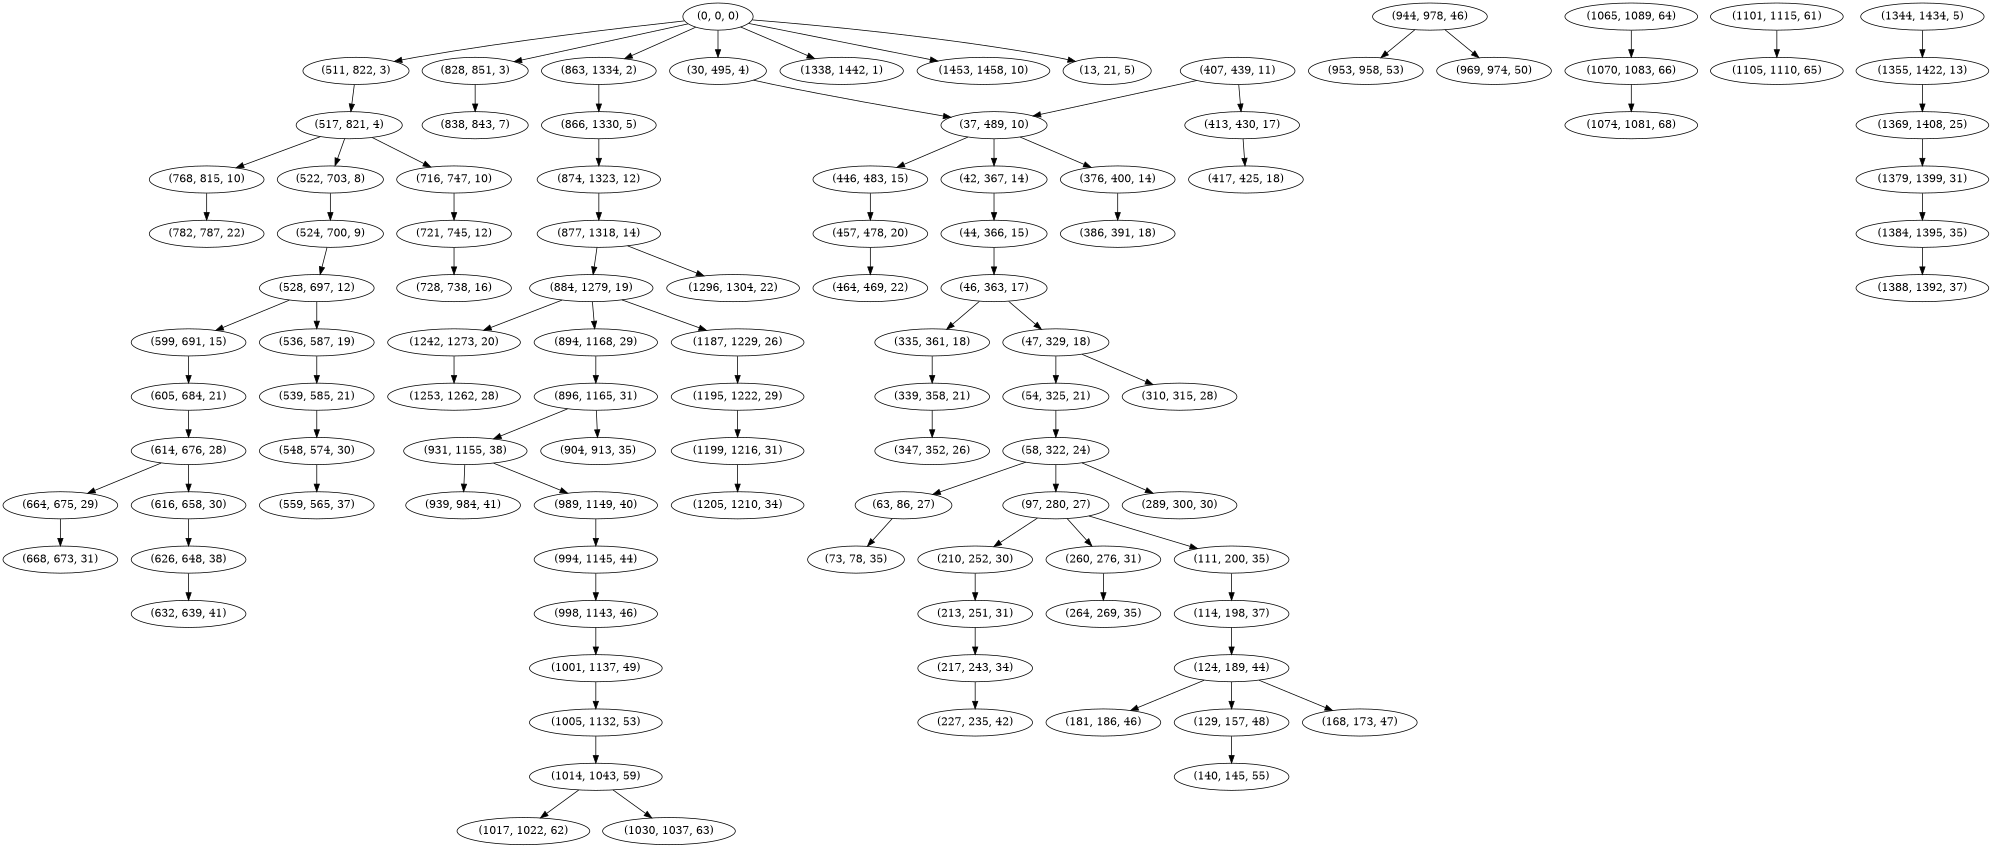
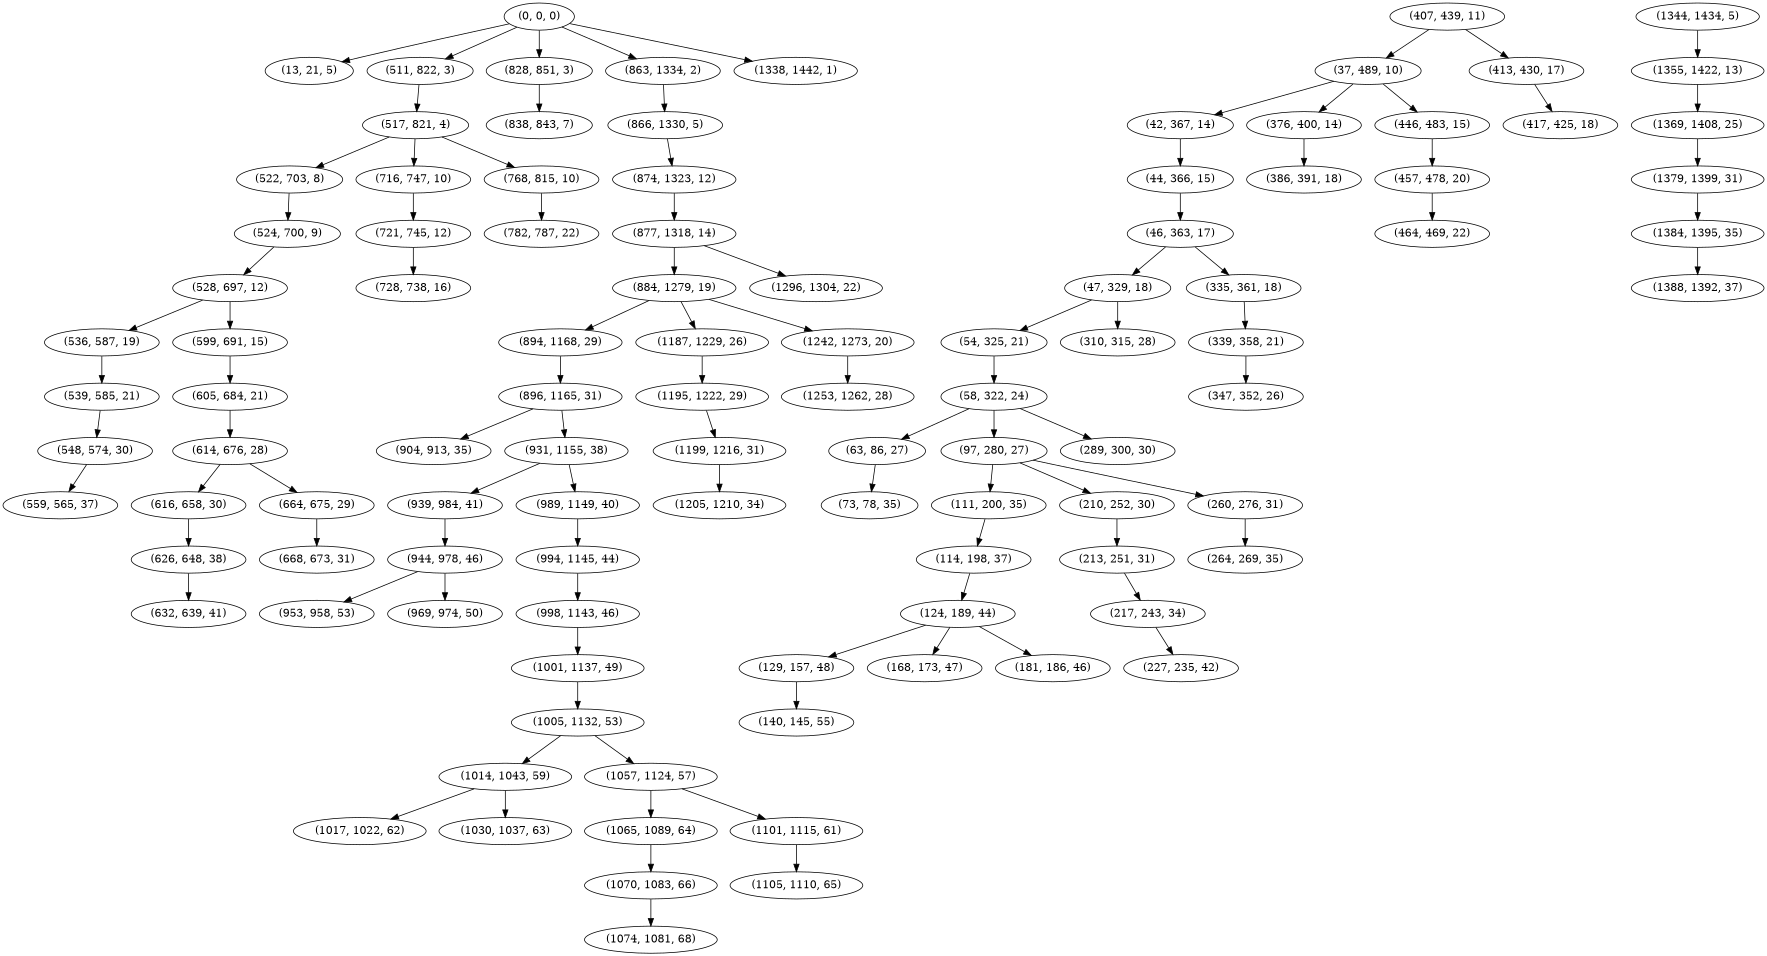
node "(30, 495, 4)": removed
node "(1453, 1458, 10)": removed
edge "(939, 984, 41)" -> "(944, 978, 46)": added
node "(1057, 1124, 57)": added
